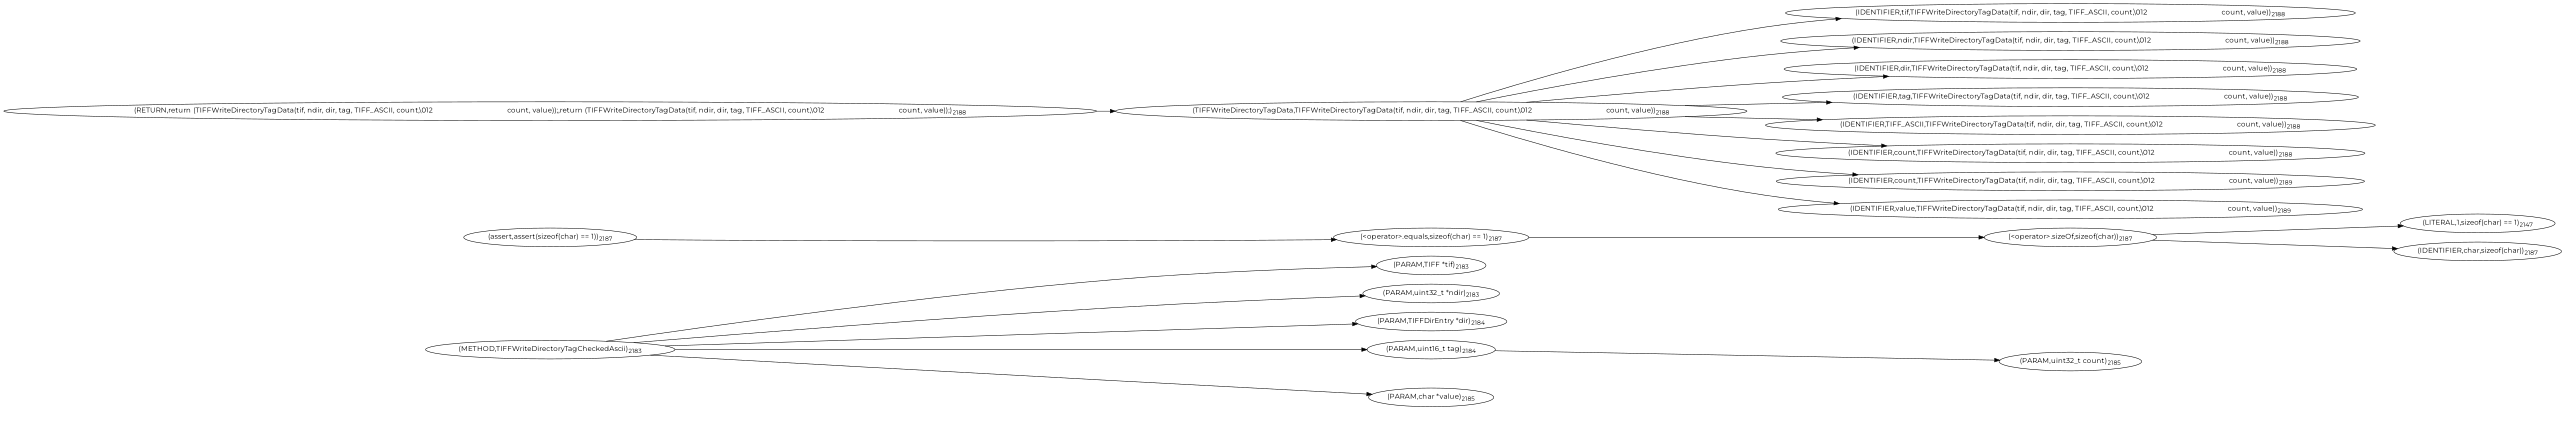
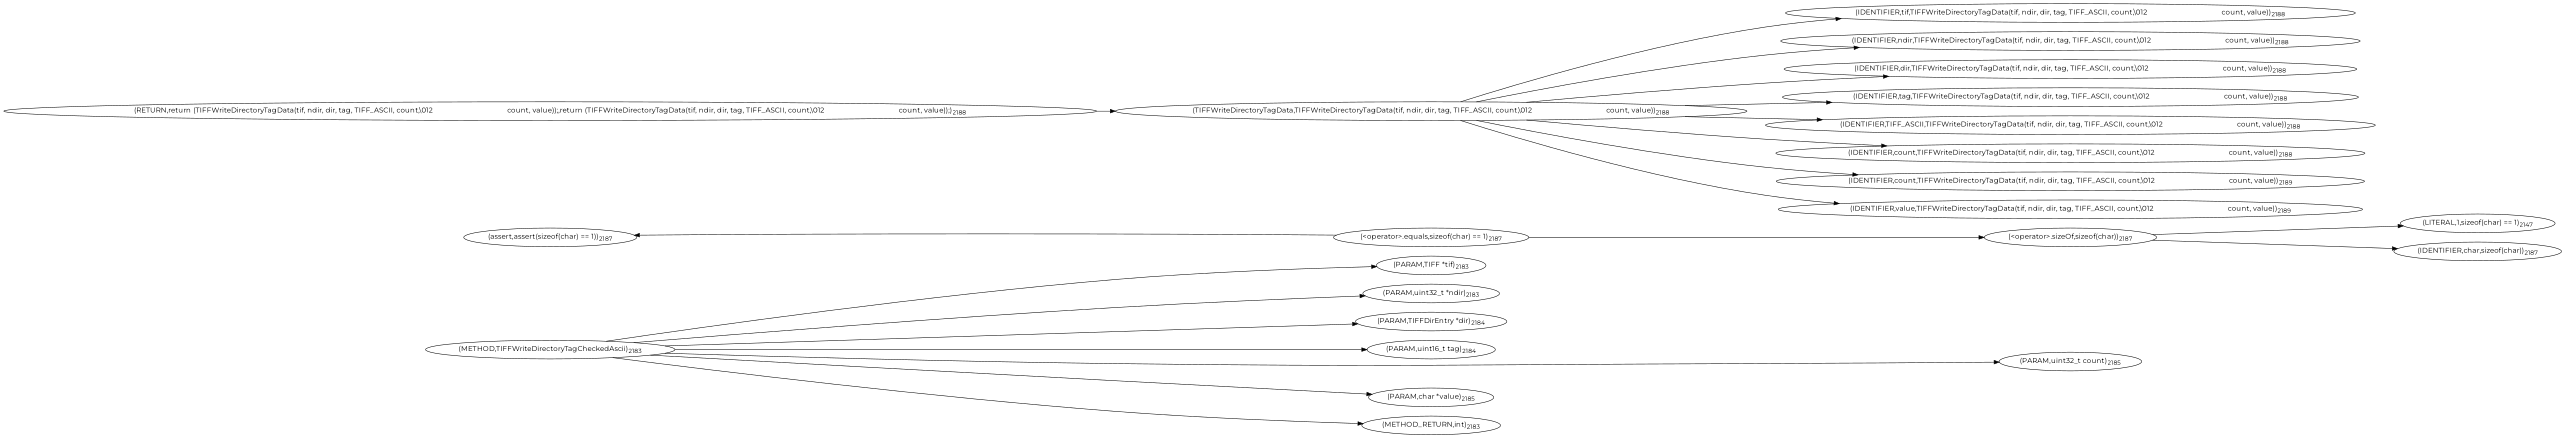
edge "(assert,assert(sizeof(char) == 1))" -> "(<operator>.equals,sizeof(char) == 1)": reversed
edge "(PARAM,uint16_t tag)" -> "(PARAM,uint32_t count)": now "(METHOD,TIFFWriteDirectoryTagCheckedAscii)" -> "(PARAM,uint32_t count)"
node "(METHOD_RETURN,int)": added
